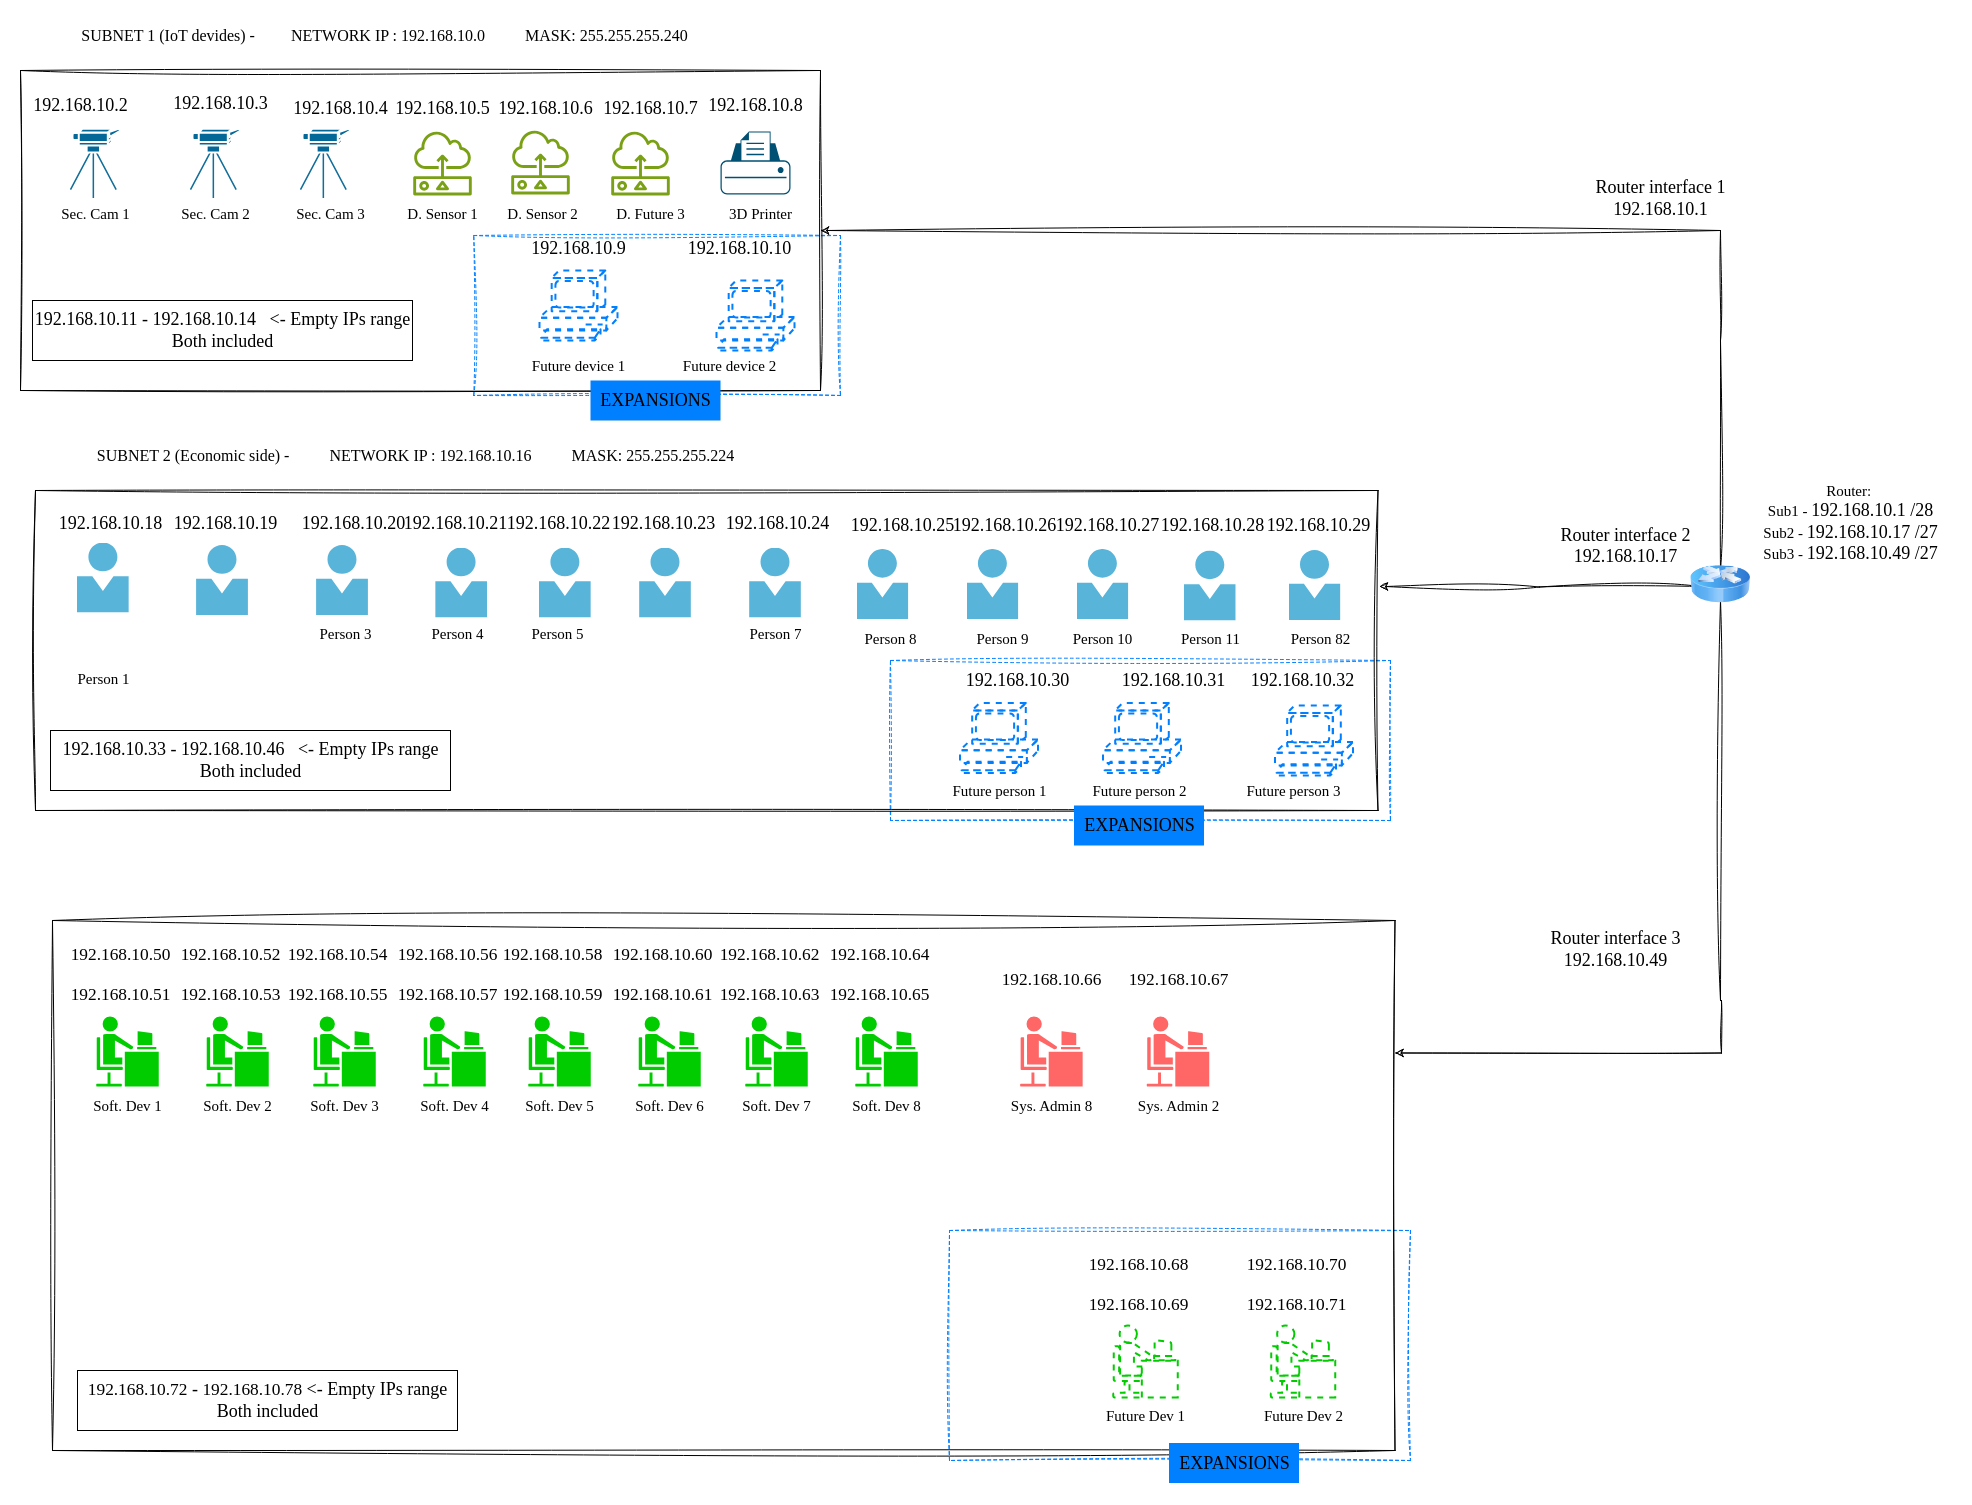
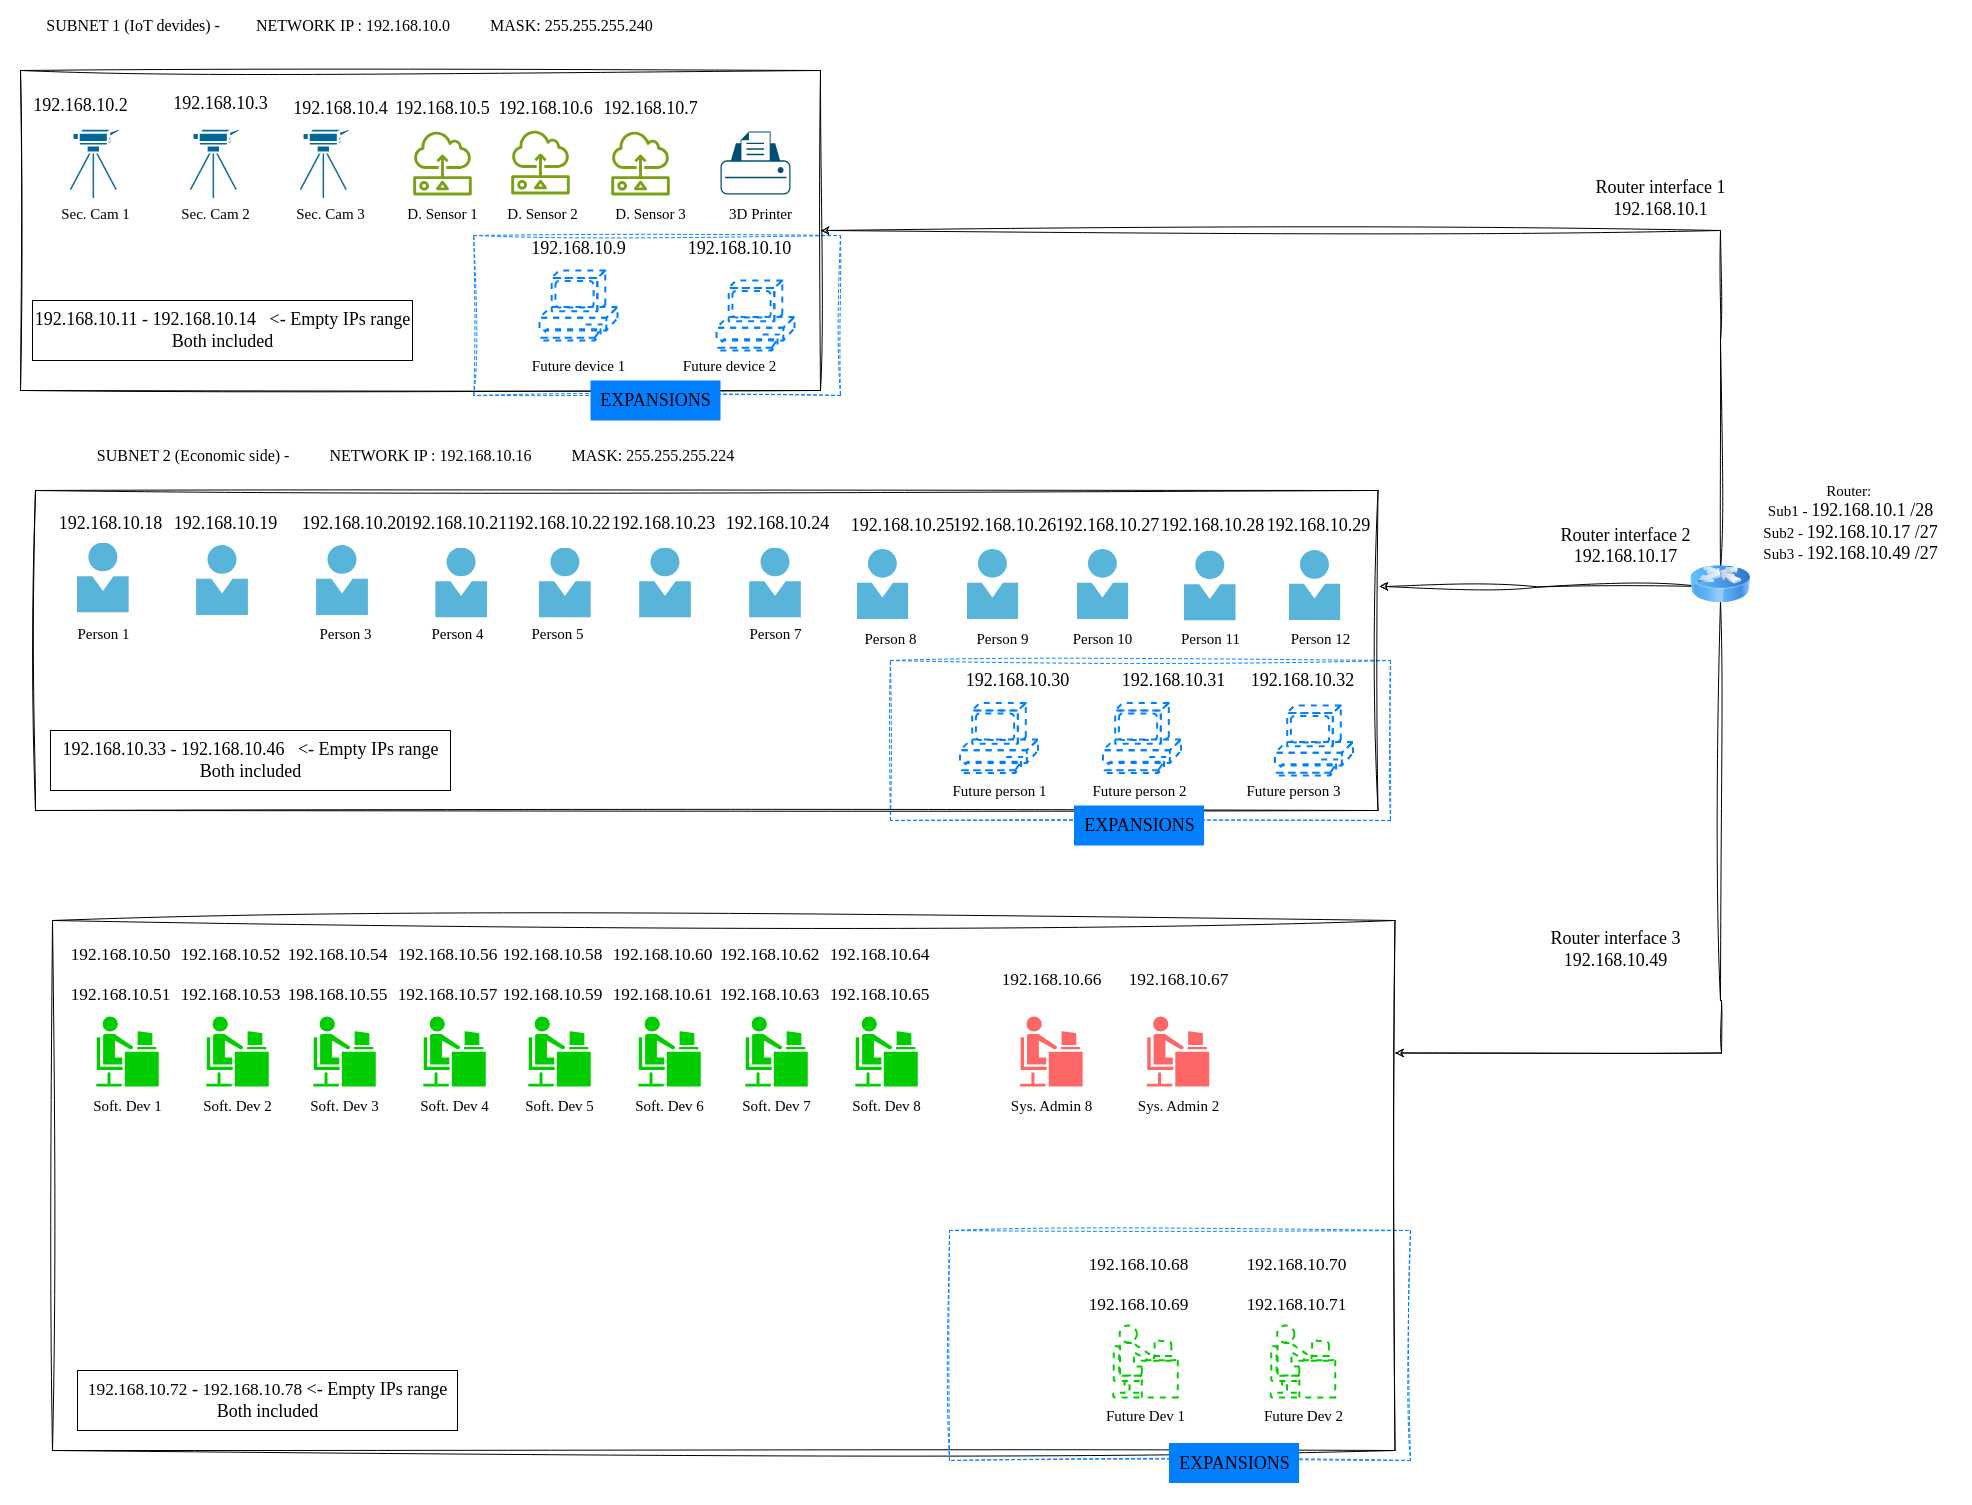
node "SUBNET 1 (IoT devides) - NETWORK IP : 192.168.10.0 MASK: 255.255.255.240": moved (385, 36) -> (350, 26)
node "192.168.10.8": removed
node "D. Future 3": label "D. Future 3" -> "D. Sensor 3"
node "Person 82": label "Person 82" -> "Person 12"
node "Person 1": moved (103, 678) -> (103, 633)
node "192.168.10.55": label "192.168.10.55" -> "198.168.10.55"
